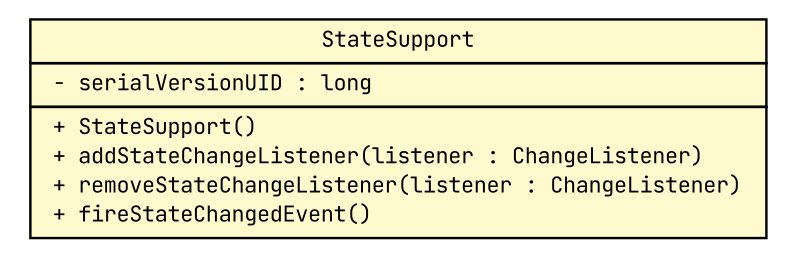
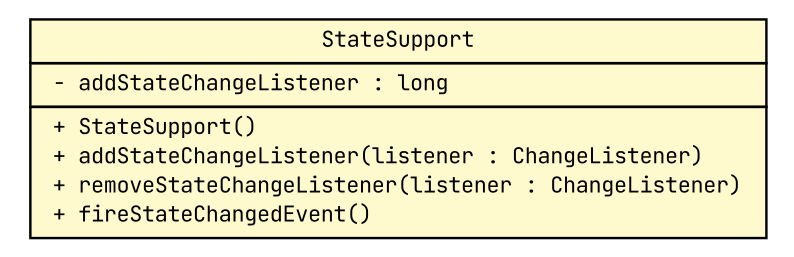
node "StateSupport": text "- serialVersionUID : long" -> "- addStateChangeListener : long"
